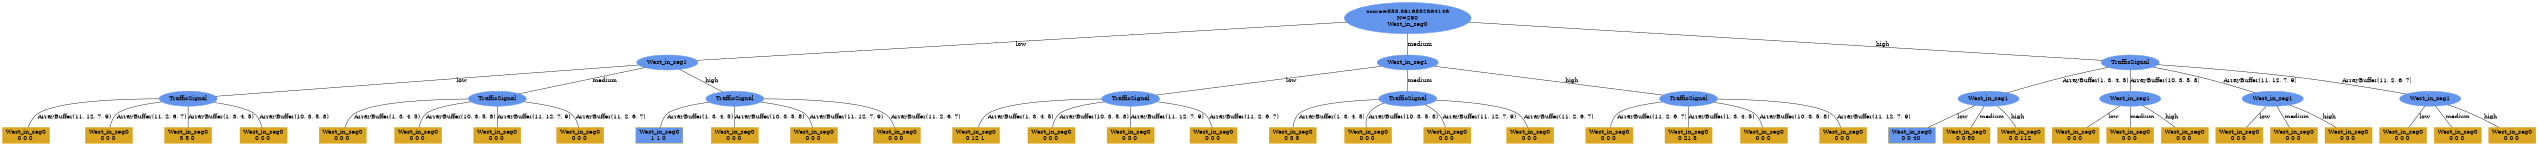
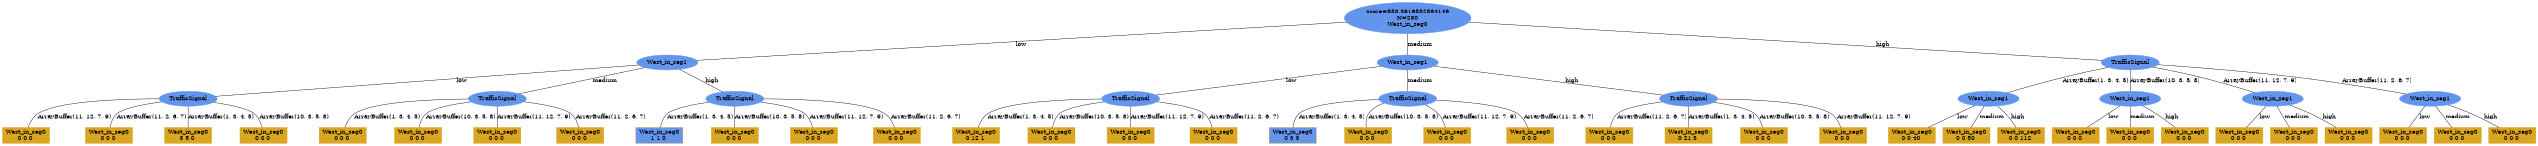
node "score=853.3916552864146 N=290 West_in_seg0": label "score=853.3916552864146 N=290 West_in_seg0" -> "score=853.3916552864146 N=250 West_in_seg0"
node "West_in_seg0 0 3 3": fillcolor goldenrod -> cornflowerblue
node "West_in_seg0 0 0 40": fillcolor cornflowerblue -> goldenrod
